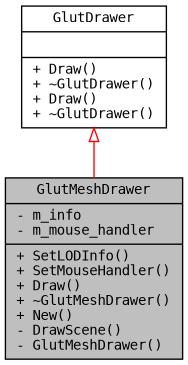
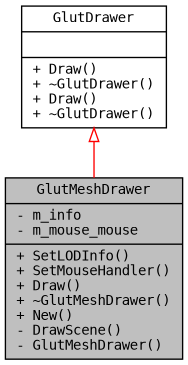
node "GlutMeshDrawer": text "- m_mouse_handler" -> "- m_mouse_mouse"
